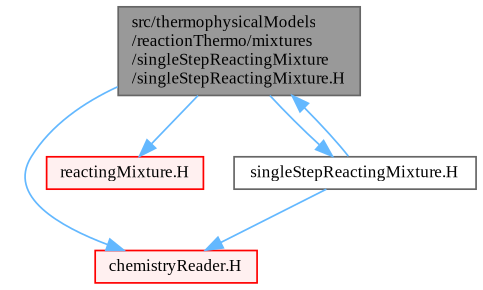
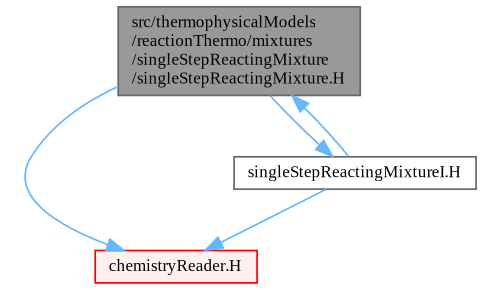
node "reactingMixture.H": removed
node "singleStepReactingMixture.H": label "singleStepReactingMixture.H" -> "singleStepReactingMixtureI.H"
